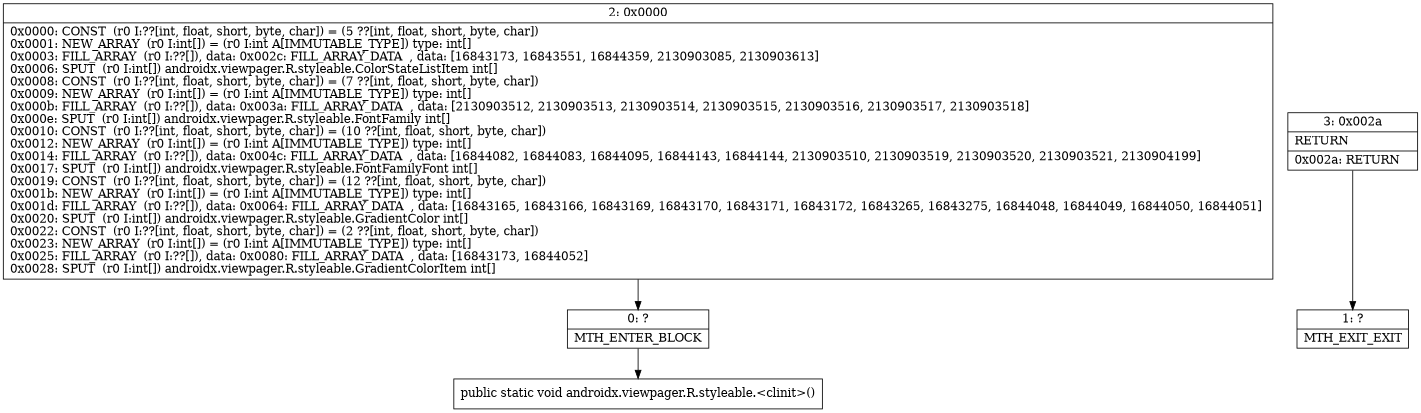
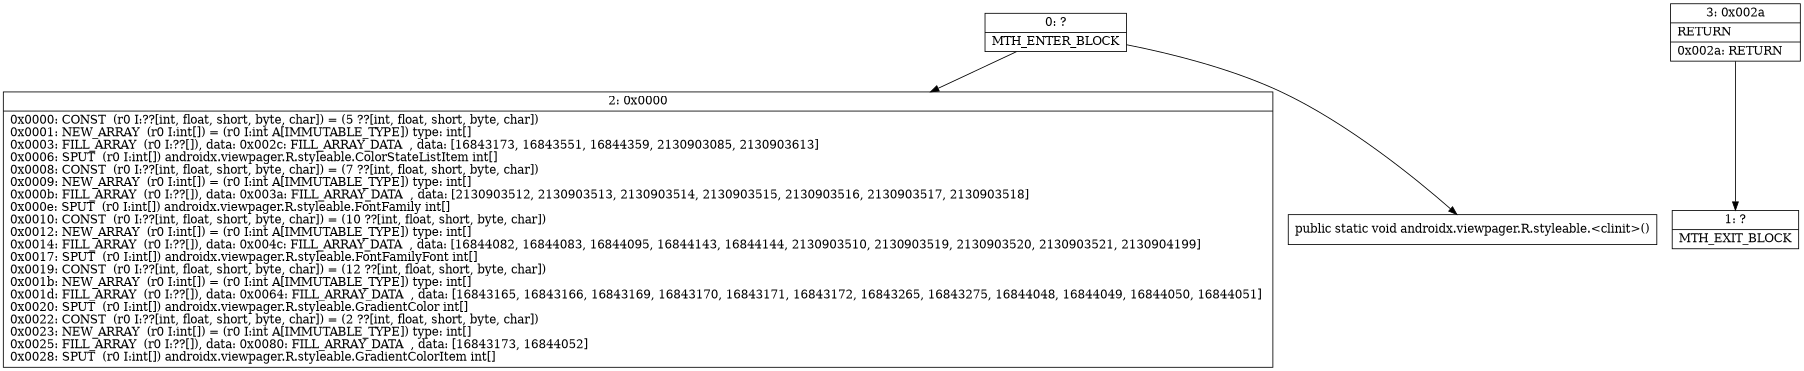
edge "2: 0x0000" -> "0: ?": reversed
node "1: ?": text "MTH_EXIT_EXIT" -> "MTH_EXIT_BLOCK"
